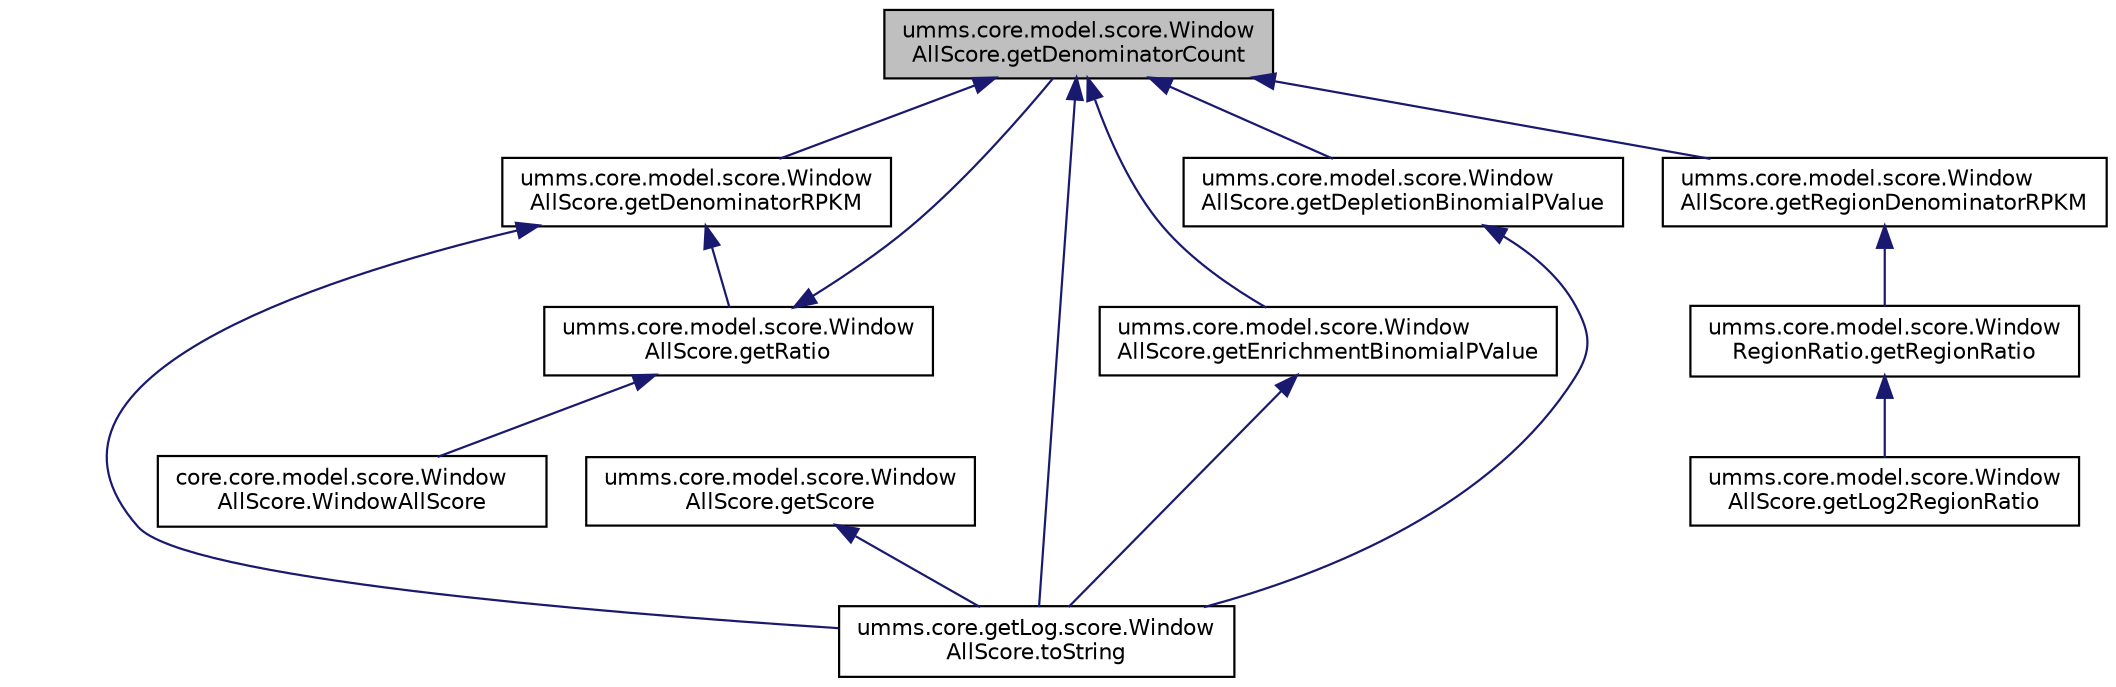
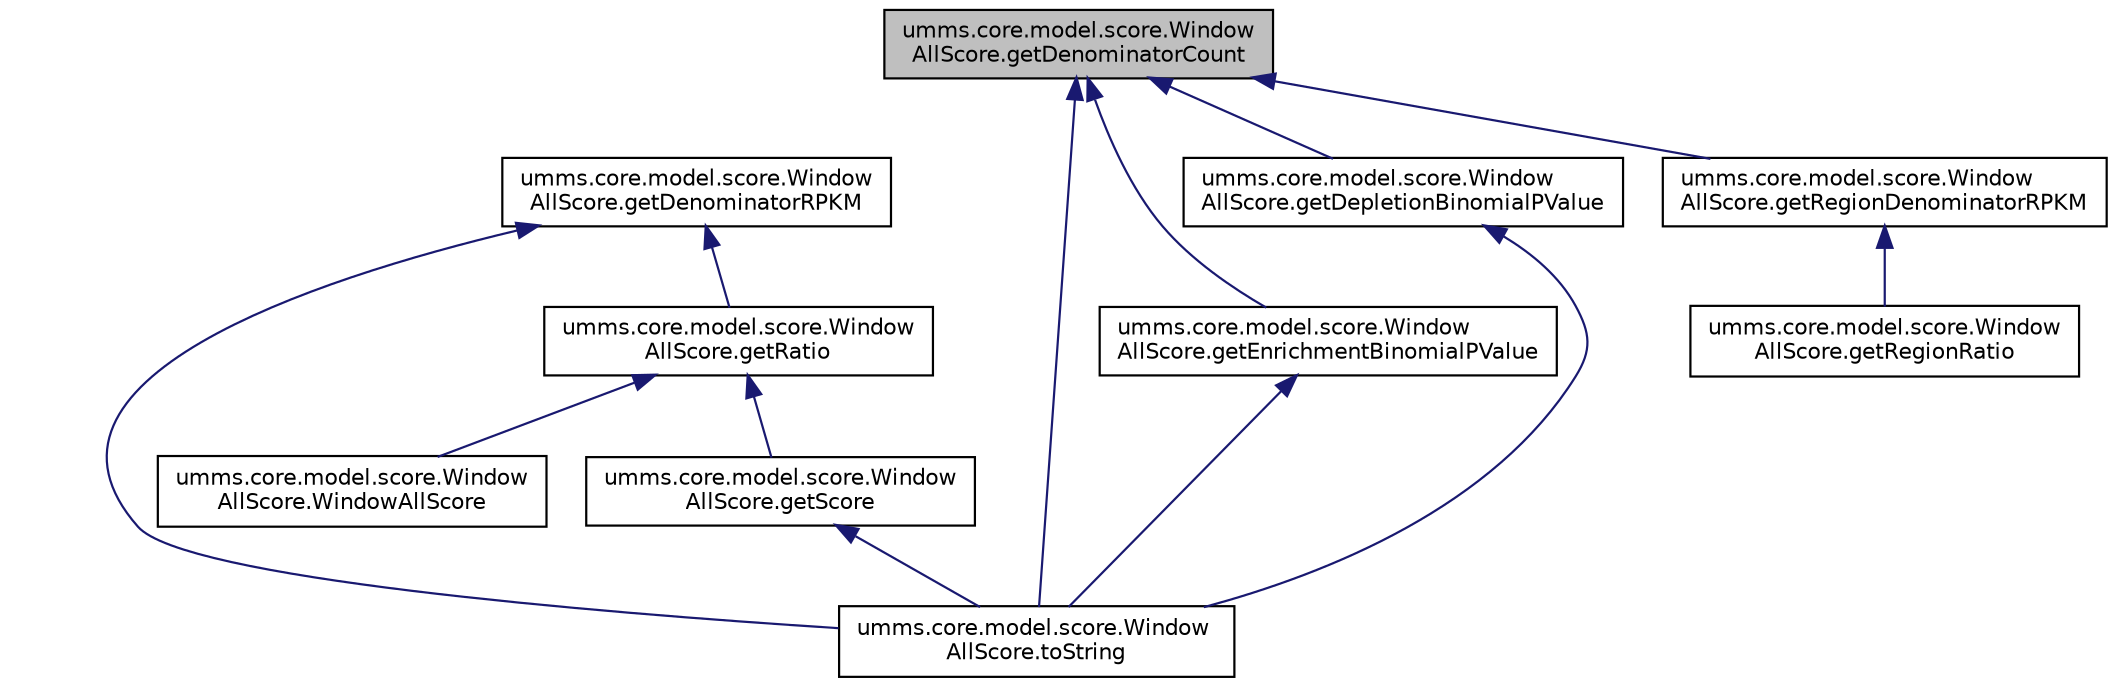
edge "umms.core.model.score.Window AllScore.getDenominatorRPKM" -> "umms.core.model.score.Window AllScore.getDenominatorCount": removed
edge "umms.core.model.score.Window AllScore.getDenominatorCount" -> "umms.core.model.score.Window AllScore.getRatio": now "umms.core.model.score.Window AllScore.getScore" -> "umms.core.model.score.Window AllScore.getRatio"
node "umms.core.model.score.Window RegionRatio.getRegionRatio": label "umms.core.model.score.Window RegionRatio.getRegionRatio" -> "umms.core.model.score.Window AllScore.getRegionRatio"
node "core.core.model.score.Window AllScore.WindowAllScore": label "core.core.model.score.Window AllScore.WindowAllScore" -> "umms.core.model.score.Window AllScore.WindowAllScore"
node "umms.core.model.score.Window AllScore.getLog2RegionRatio": removed
node "umms.core.getLog.score.Window AllScore.toString": label "umms.core.getLog.score.Window AllScore.toString" -> "umms.core.model.score.Window AllScore.toString"
